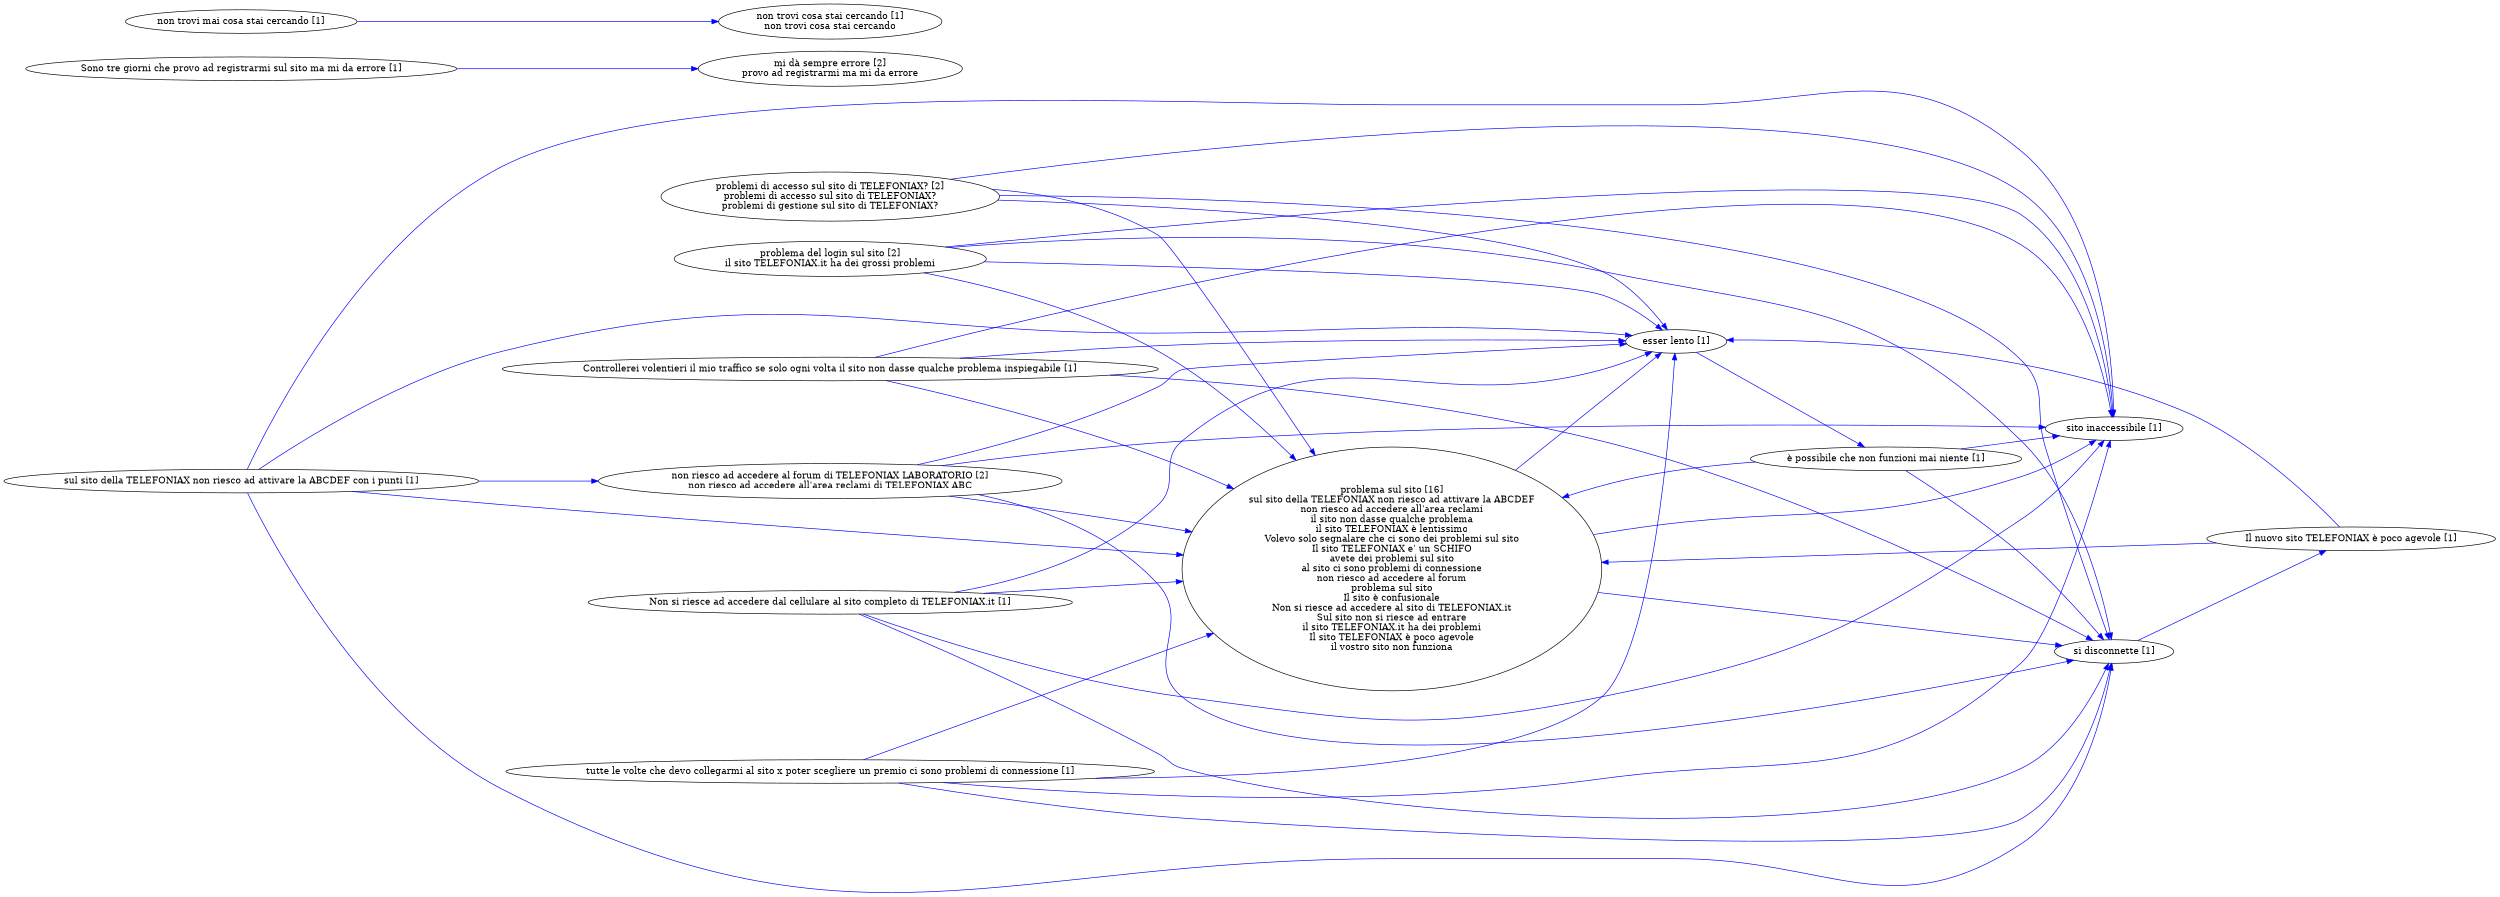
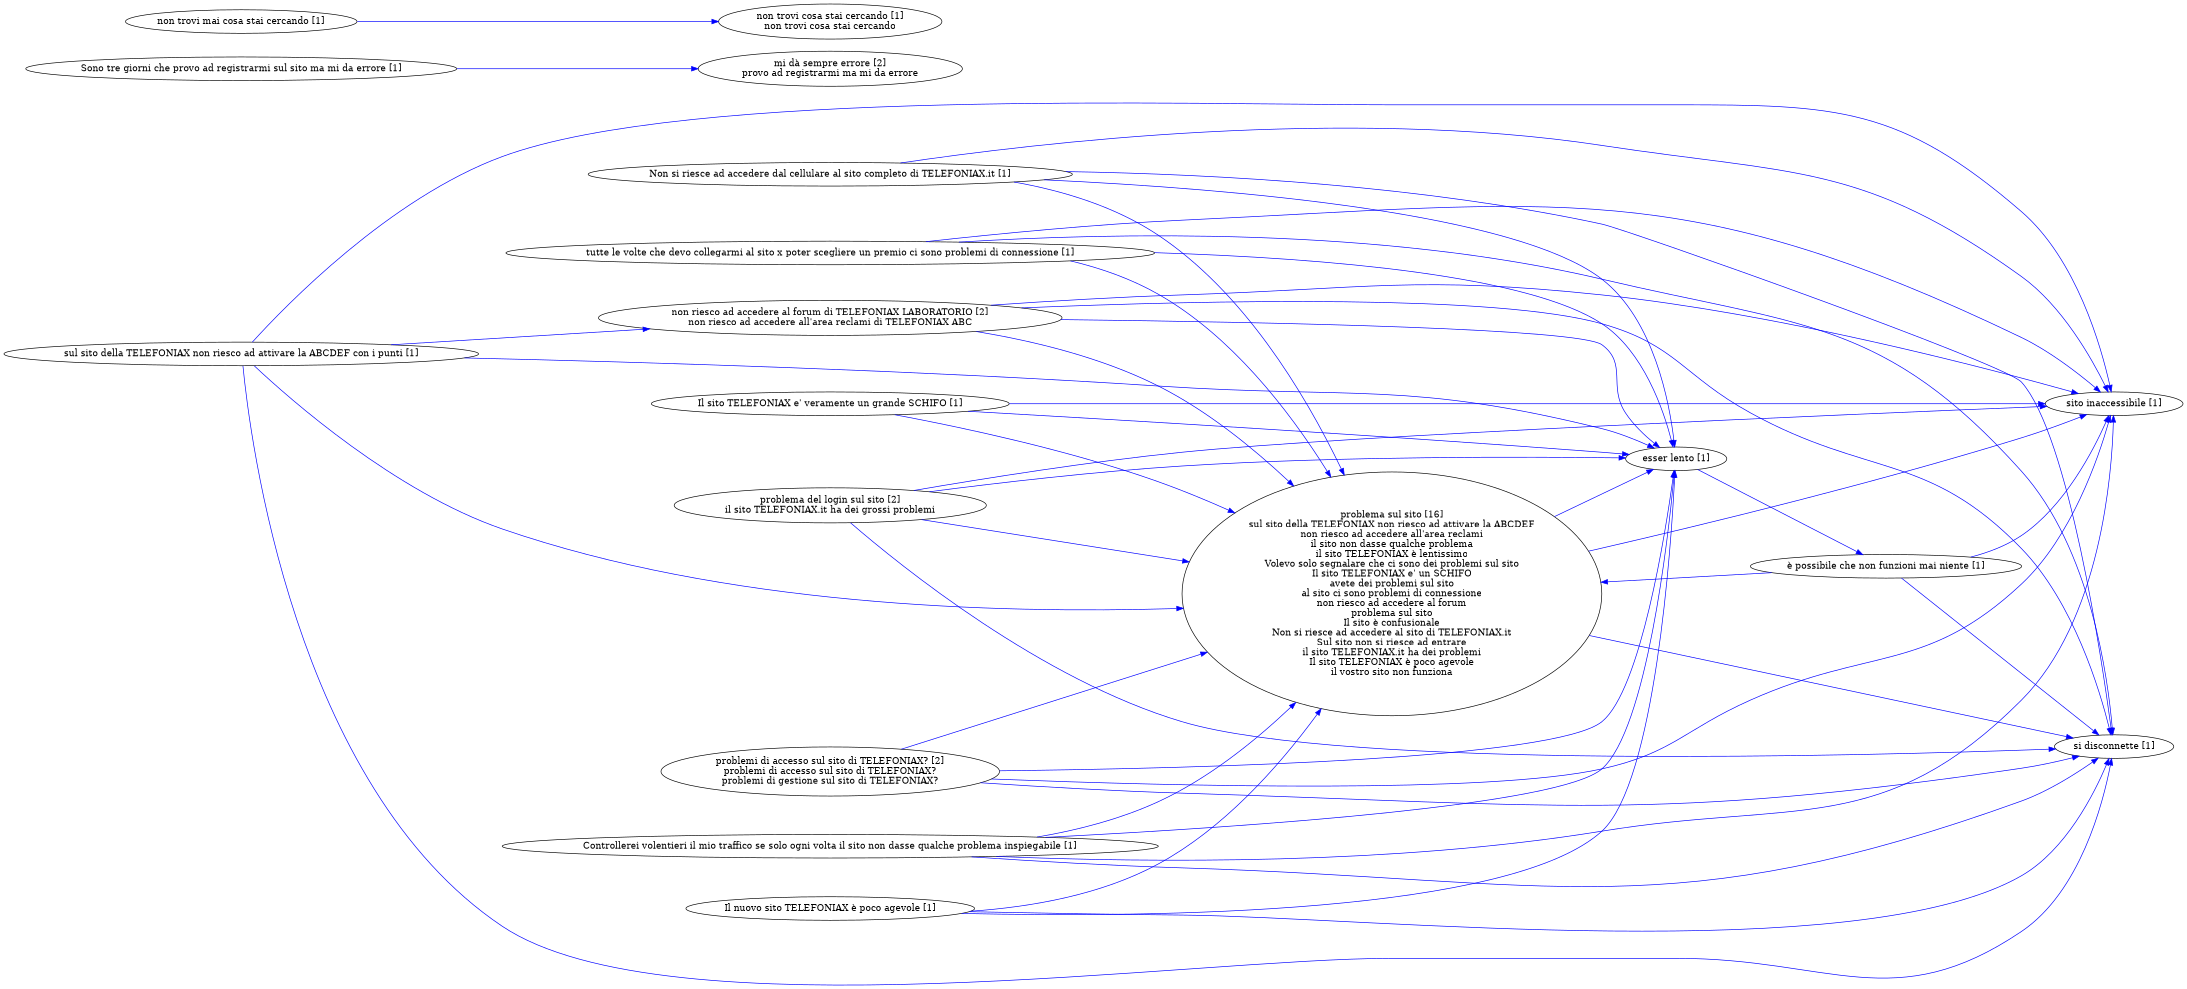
node "Il sito TELEFONIAX e' veramente un grande SCHIFO [1]": added
edge "si disconnette [1]" -> "Il nuovo sito TELEFONIAX è poco agevole [1]": reversed
